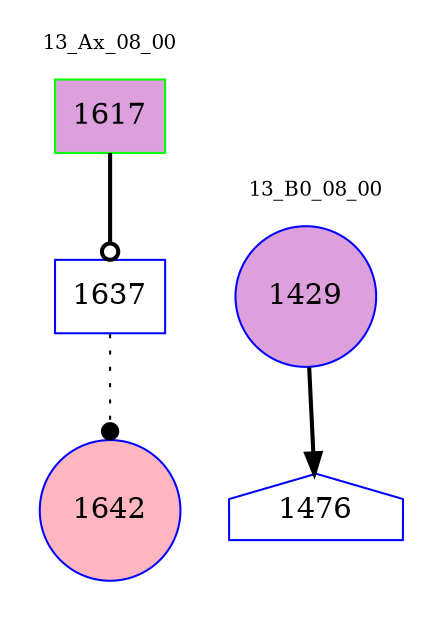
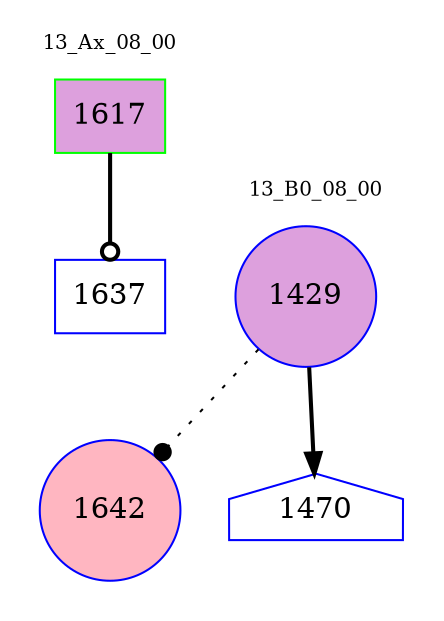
edge "1637" -> "1642": now "1429" -> "1642"
node "1476": label "1476" -> "1470"
